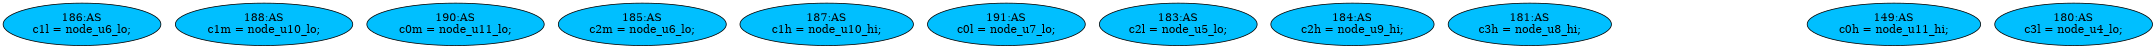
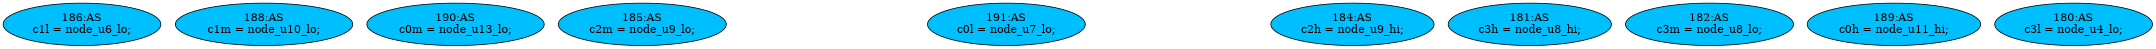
node "190:AS c0m = node_u11_lo;": label "190:AS c0m = node_u11_lo;" -> "190:AS c0m = node_u13_lo;"
node "185:AS c2m = node_u6_lo;": label "185:AS c2m = node_u6_lo;" -> "185:AS c2m = node_u9_lo;"
node "187:AS c1h = node_u10_hi;": removed
node "183:AS c2l = node_u5_lo;": removed
node "182:AS c3m = node_u8_lo;": added
node "149:AS c0h = node_u11_hi;": label "149:AS c0h = node_u11_hi;" -> "189:AS c0h = node_u11_hi;"
